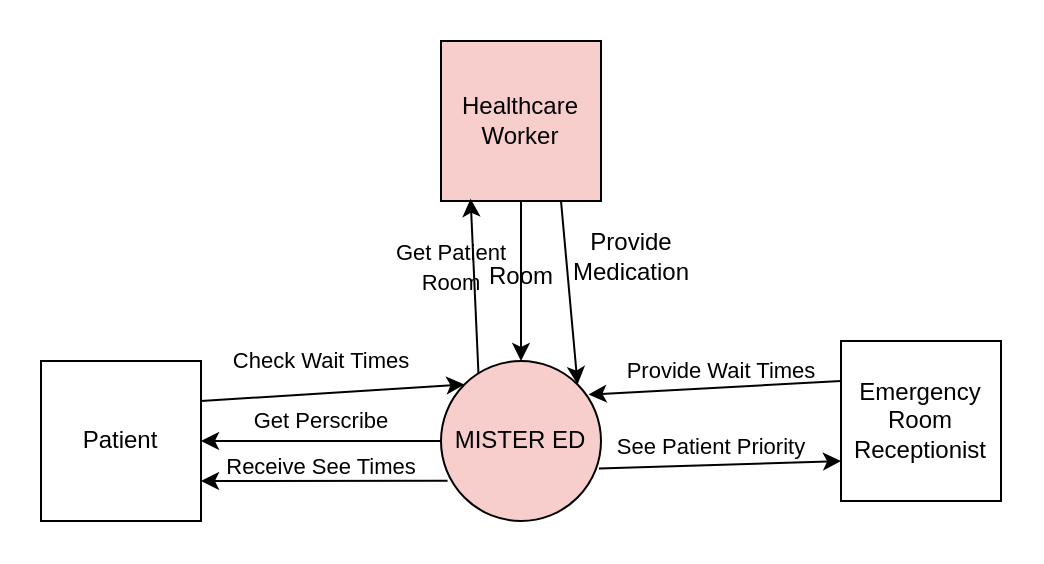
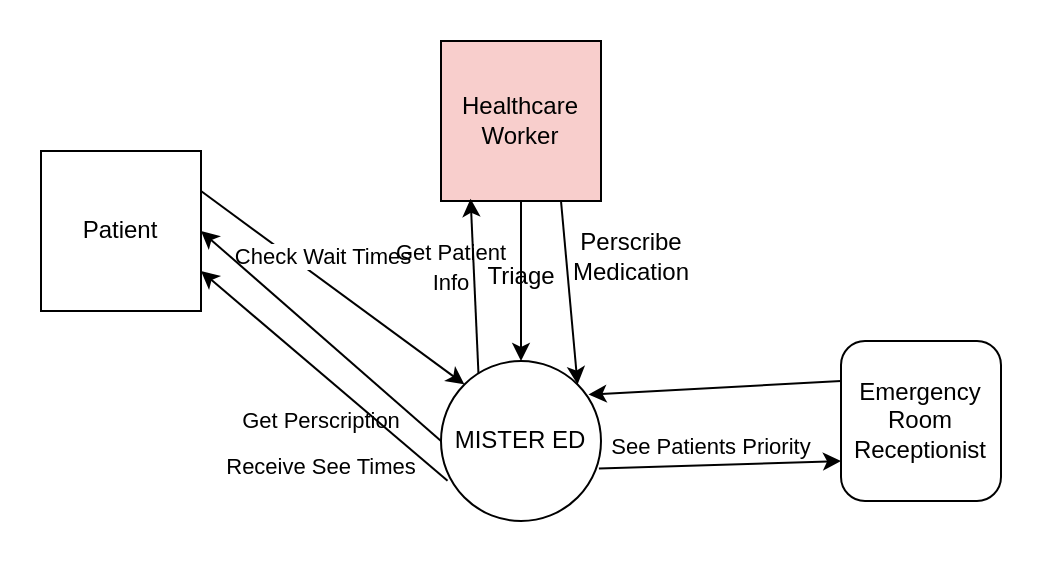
node "Provide Medication": label "Provide Medication" -> "Perscribe Medication"
node "Get Patient Room": label "Get Patient Room" -> "Get Patient Info"
node "Room": label "Room" -> "Triage"
node "Provide Wait Times": removed
node "Get Perscribe": label "Get Perscribe" -> "Get Perscription"
node "Emergency Room Receptionist": shape rectangle -> rounded rectangle
node "Patient": moved (121, 441) -> (121, 231)
node "MISTER ED": fillcolor #f8cecc -> #ffffff
node "See Patient Priority": label "See Patient Priority" -> "See Patients Priority"
